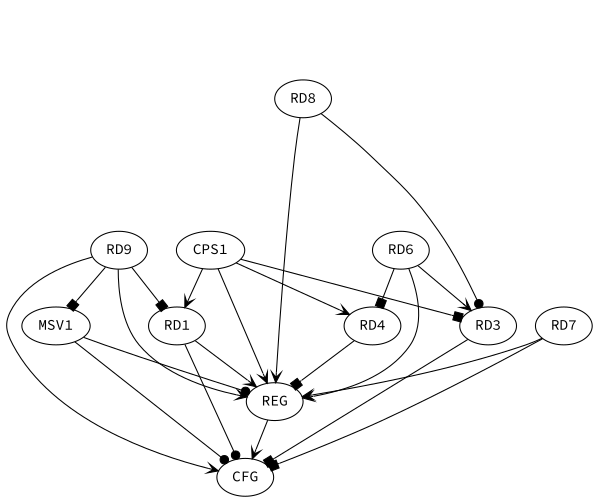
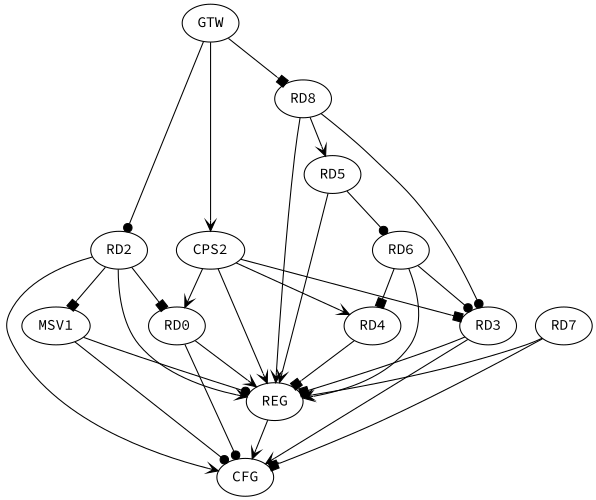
node "GTW": added
node "RD5": added
node "RD9": label "RD9" -> "RD2"
node "CPS1": label "CPS1" -> "CPS2"
edge "RD6" -> "RD3": arrowhead vee -> dot
node "RD1": label "RD1" -> "RD0"
edge "RD3" -> "REG": added
edge "RD3" -> "CFG": arrowhead box -> vee
